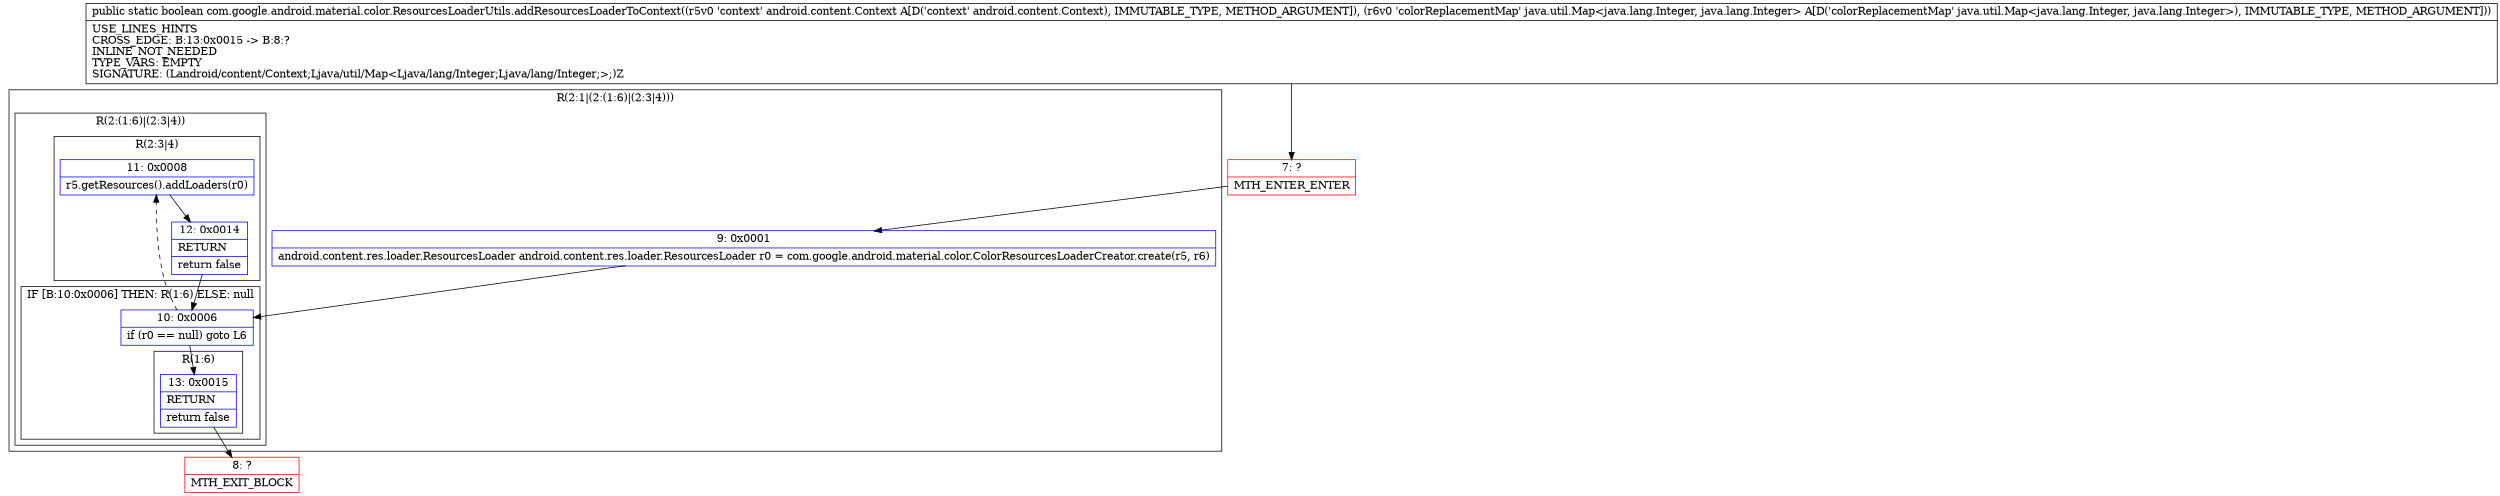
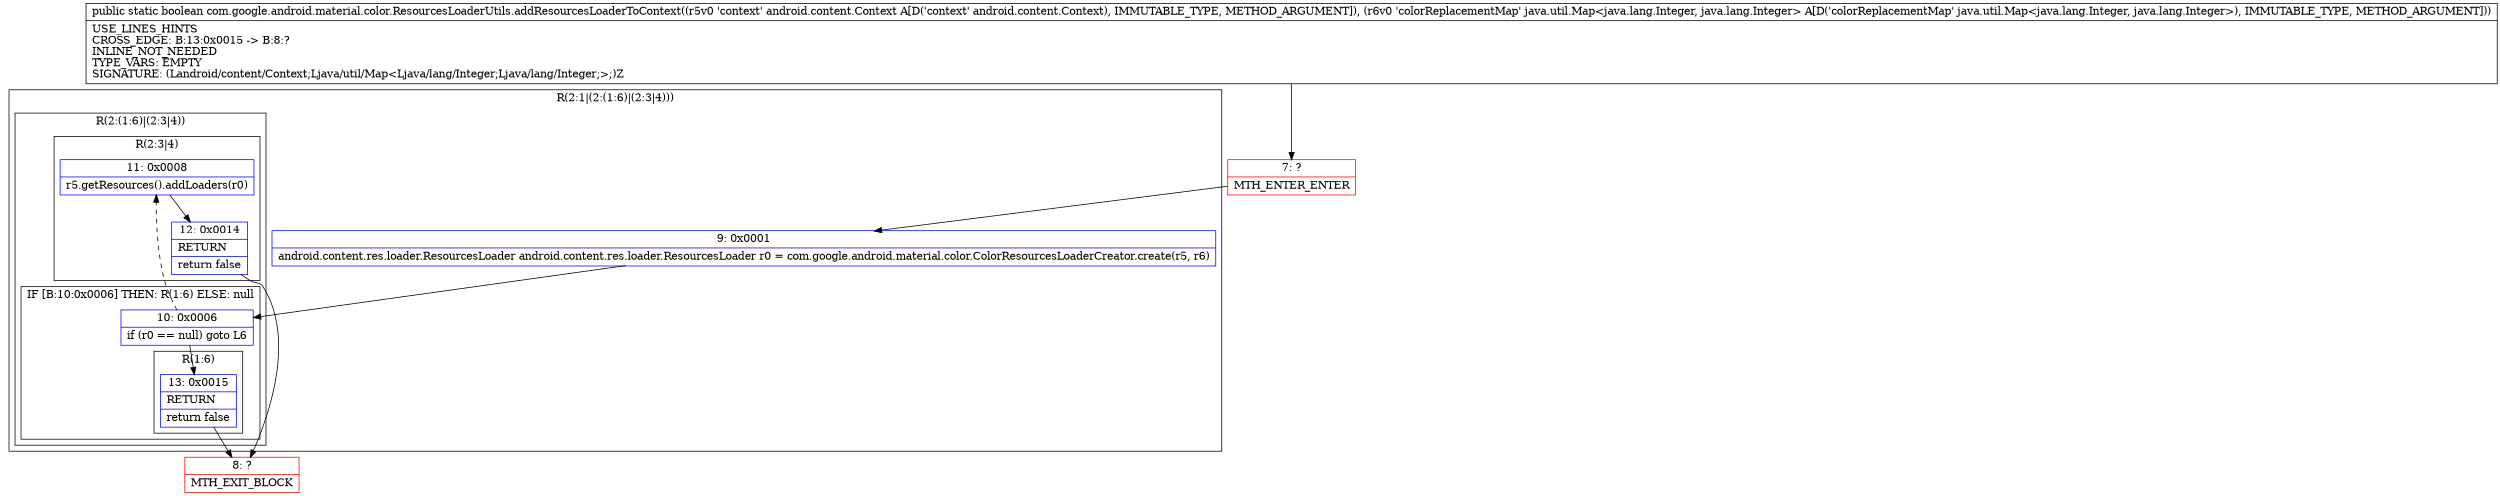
edge "12: 0x0014" -> "10: 0x0006": now "12: 0x0014" -> "8: ?"
